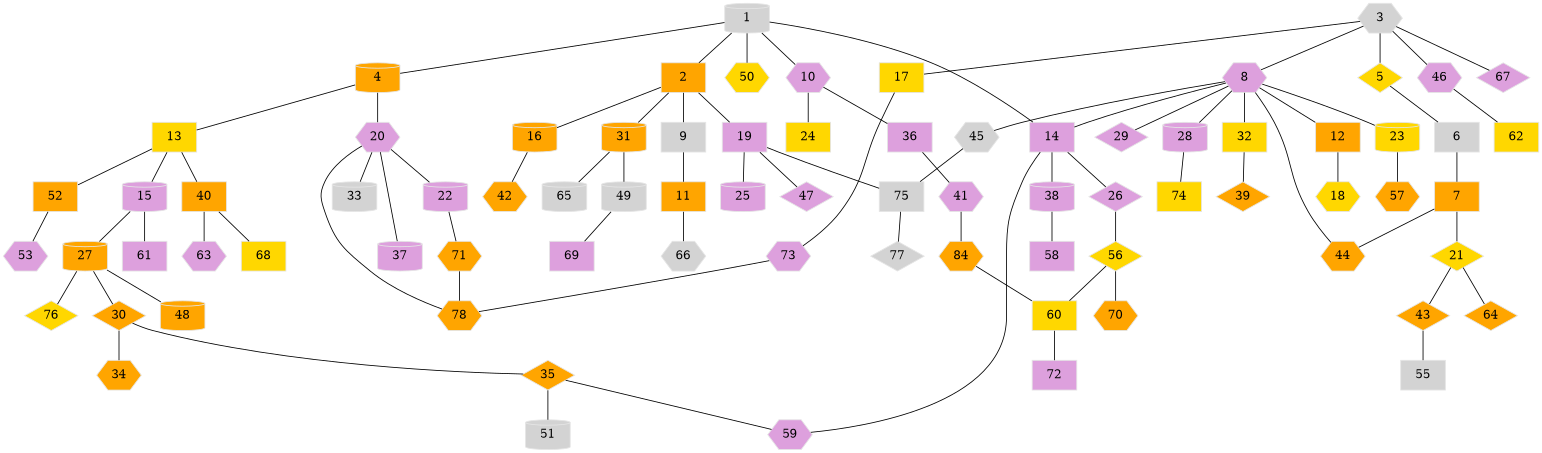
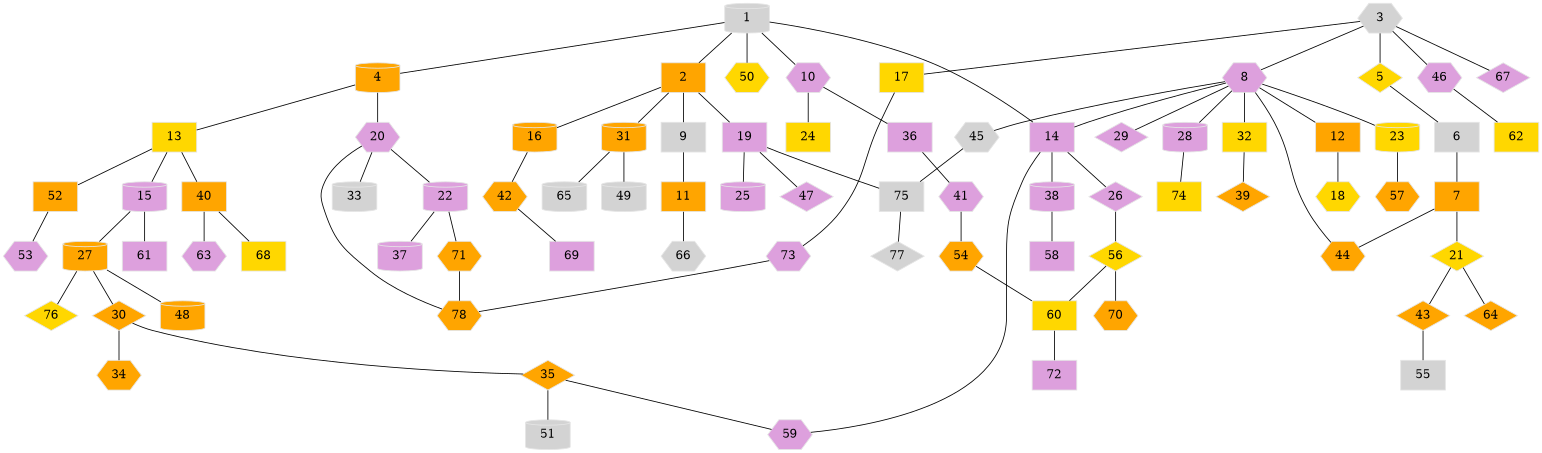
edge "20" -- "37": now "22" -- "37"
edge "49" -- "69": now "42" -- "69"
node "84": label "84" -> "54"
